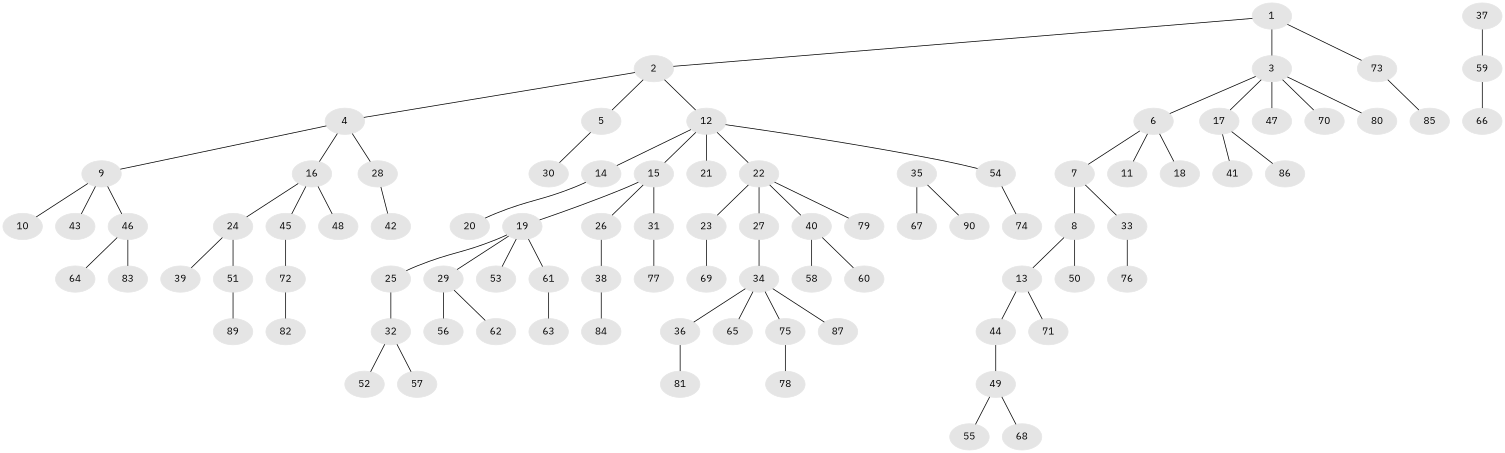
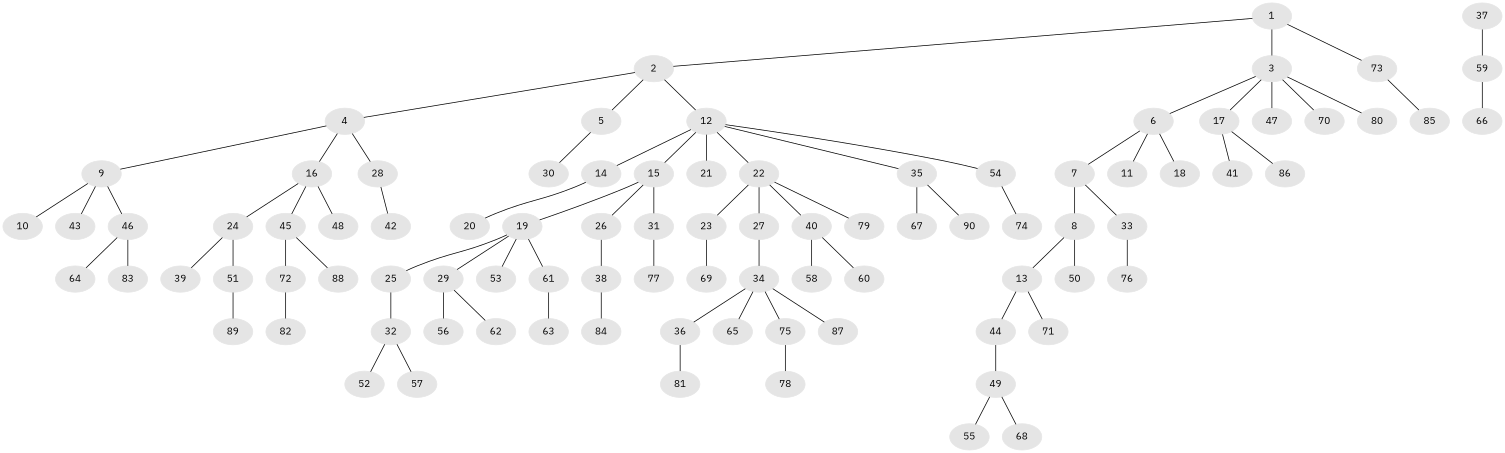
edge "12" -- "35": added
node "88": added
